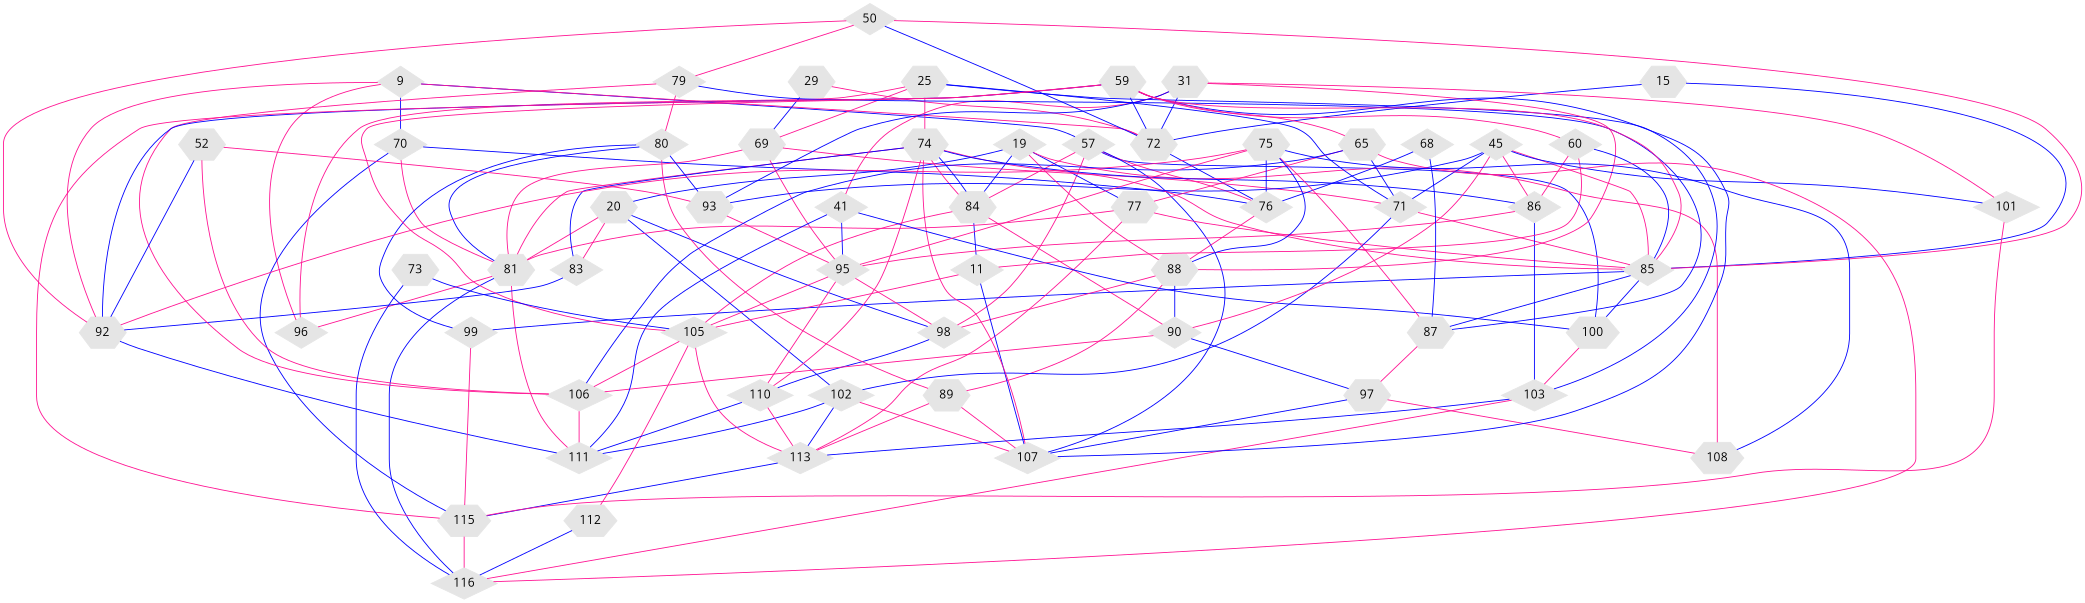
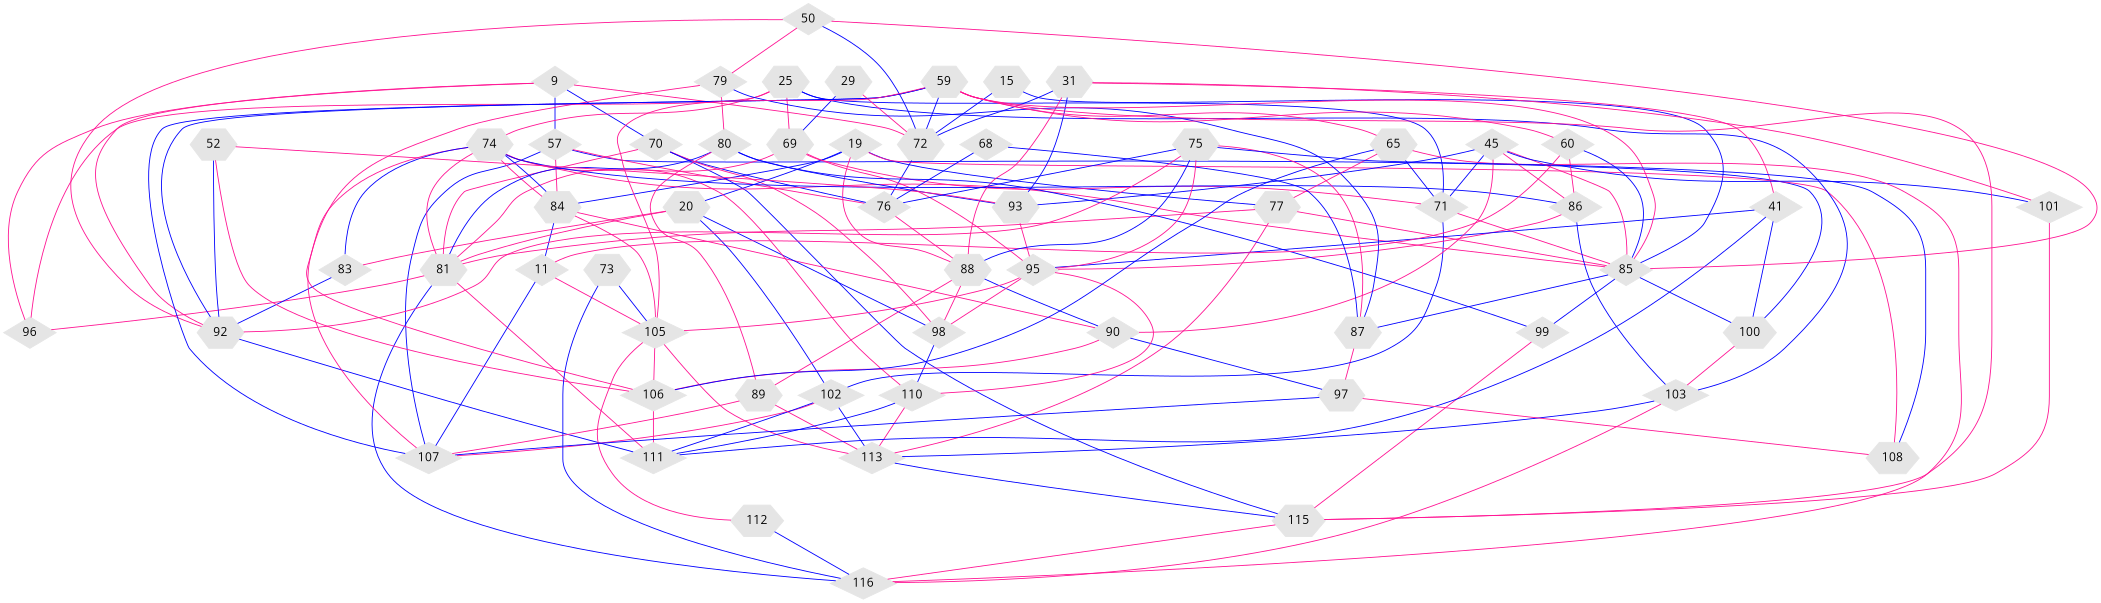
edge "57" -- "98": now "70" -- "98"
